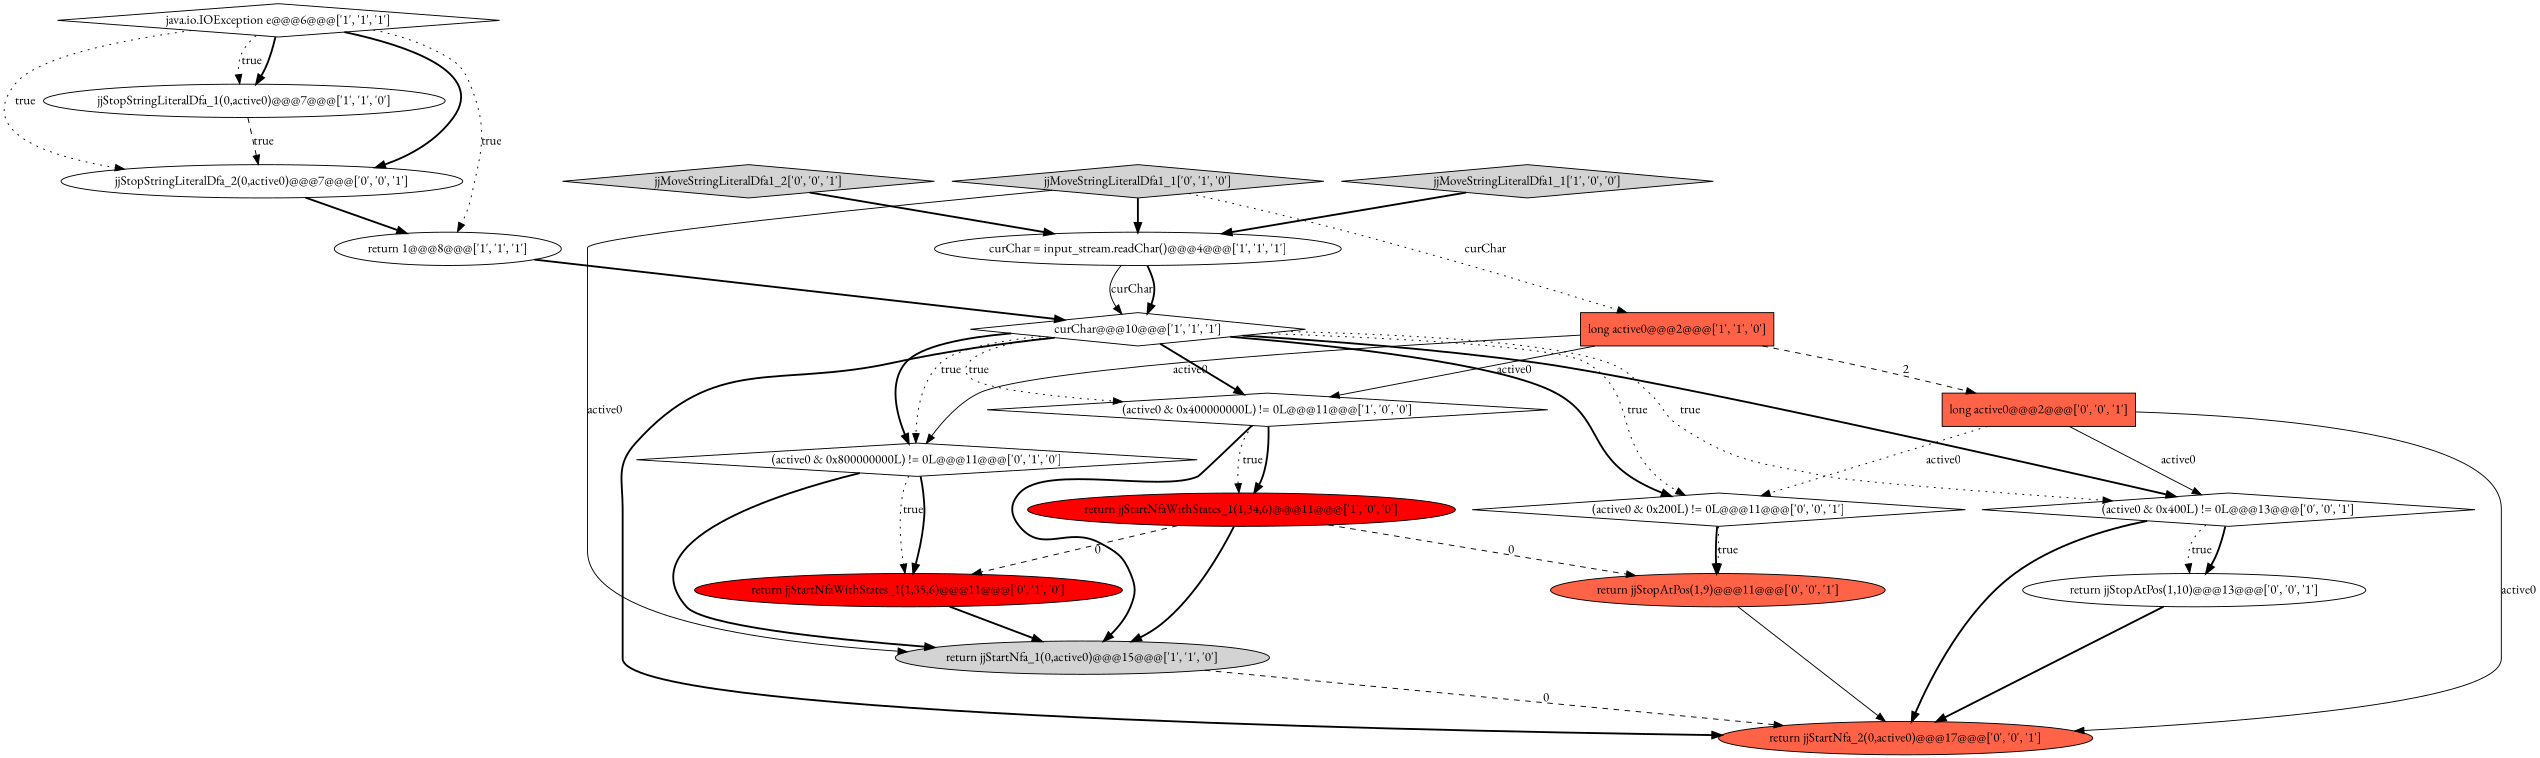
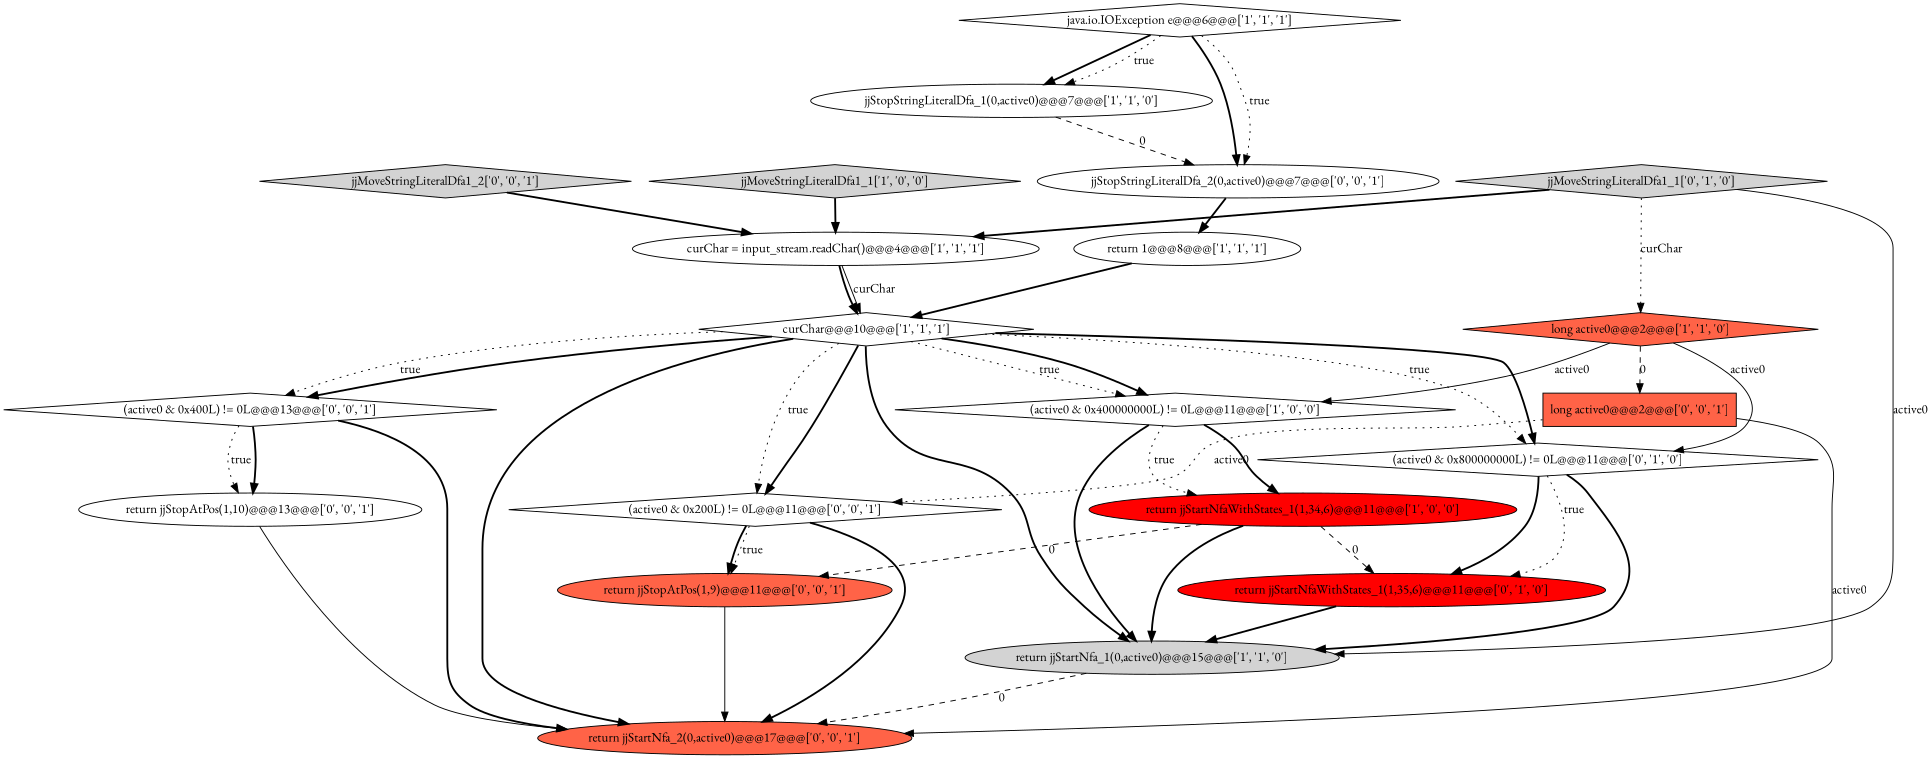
edge "java.io.IOException e@@@6@@@['1', '1', '1']" -> "return 1@@@8@@@['1', '1', '1']": removed, label "true"
edge "jjStopStringLiteralDfa_1(0,active0)@@@7@@@['1', '1', '0']" -> "jjStopStringLiteralDfa_2(0,active0)@@@7@@@['0', '0', '1']": label "true" -> "0"
node "long active0@@@2@@@['1', '1', '0']": shape box -> diamond
edge "long active0@@@2@@@['1', '1', '0']" -> "long active0@@@2@@@['0', '0', '1']": label "2" -> "0"
edge "long active0@@@2@@@['0', '0', '1']" -> "(active0 & 0x400L) != 0L@@@13@@@['0', '0', '1']": removed, label "active0"
edge "curChar@@@10@@@['1', '1', '1']" -> "return jjStartNfa_1(0,active0)@@@15@@@['1', '1', '0']": added
edge "(active0 & 0x200L) != 0L@@@11@@@['0', '0', '1']" -> "return jjStartNfa_2(0,active0)@@@17@@@['0', '0', '1']": added
edge "return jjStopAtPos(1,10)@@@13@@@['0', '0', '1']" -> "return jjStartNfa_2(0,active0)@@@17@@@['0', '0', '1']": style bold -> solid
